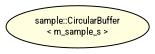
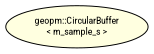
node "sample::CircularBuffer < m_sample_s >": label "sample::CircularBuffer < m_sample_s >" -> "geopm::CircularBuffer < m_sample_s >"
